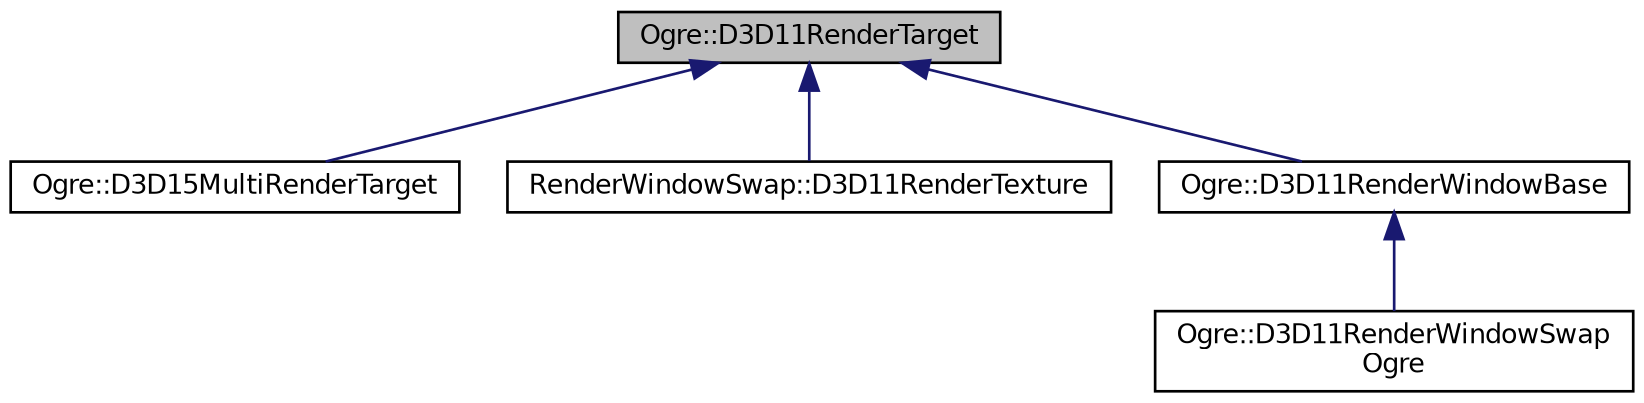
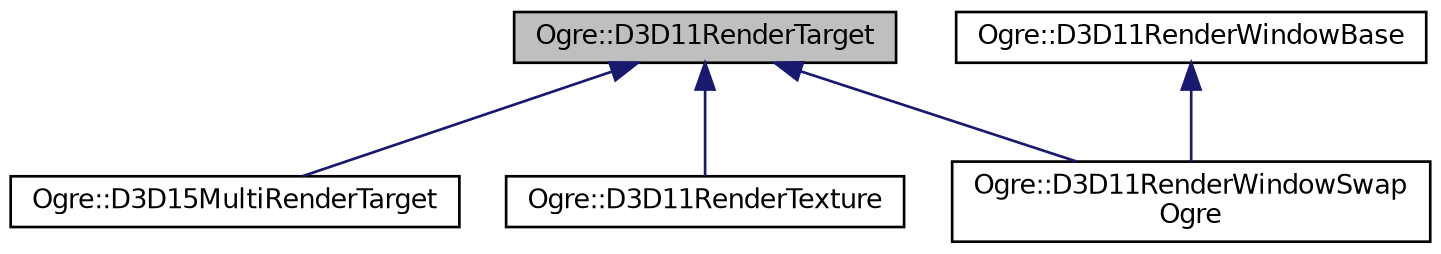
edge "Ogre::D3D11RenderWindowBase" -> "Ogre::D3D11RenderTarget": now "Ogre::D3D11RenderWindowSwap Ogre" -> "Ogre::D3D11RenderTarget"
node "RenderWindowSwap::D3D11RenderTexture": label "RenderWindowSwap::D3D11RenderTexture" -> "Ogre::D3D11RenderTexture"
